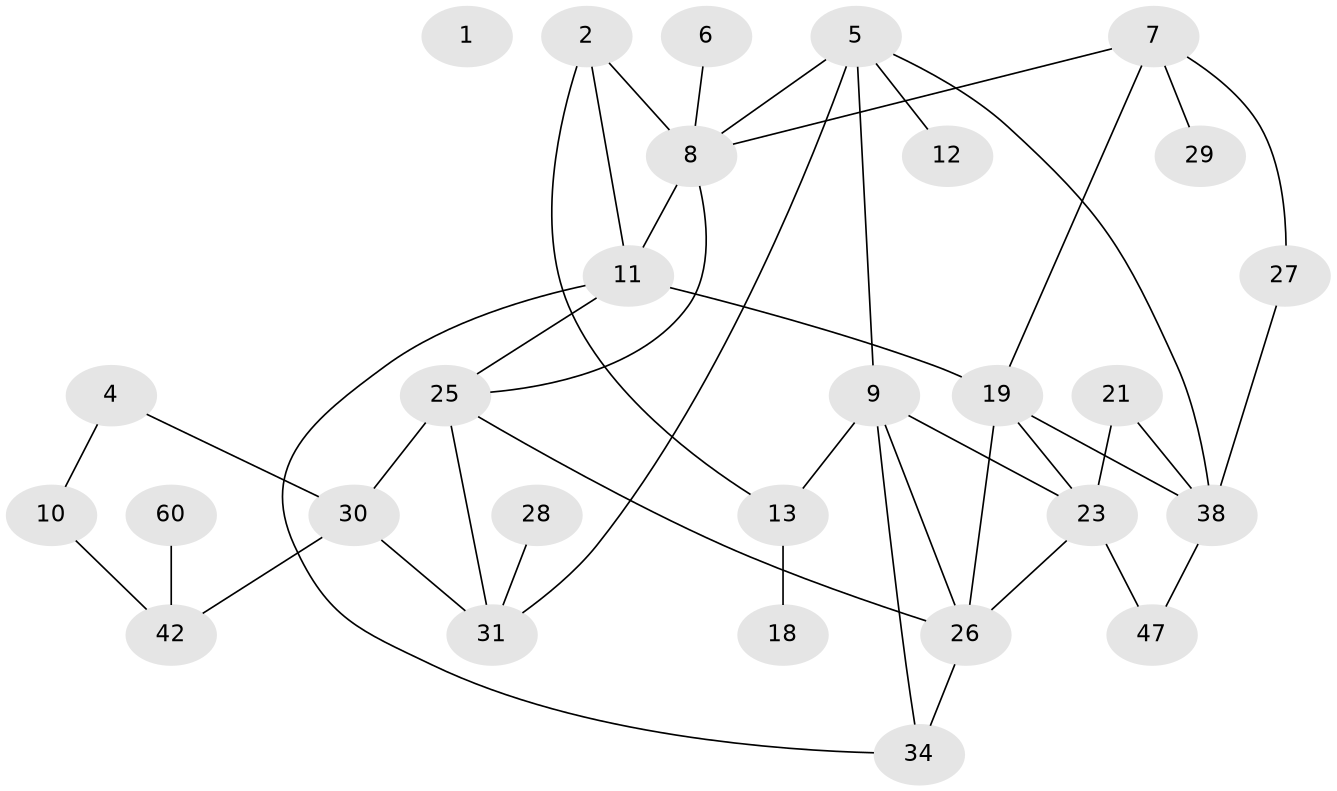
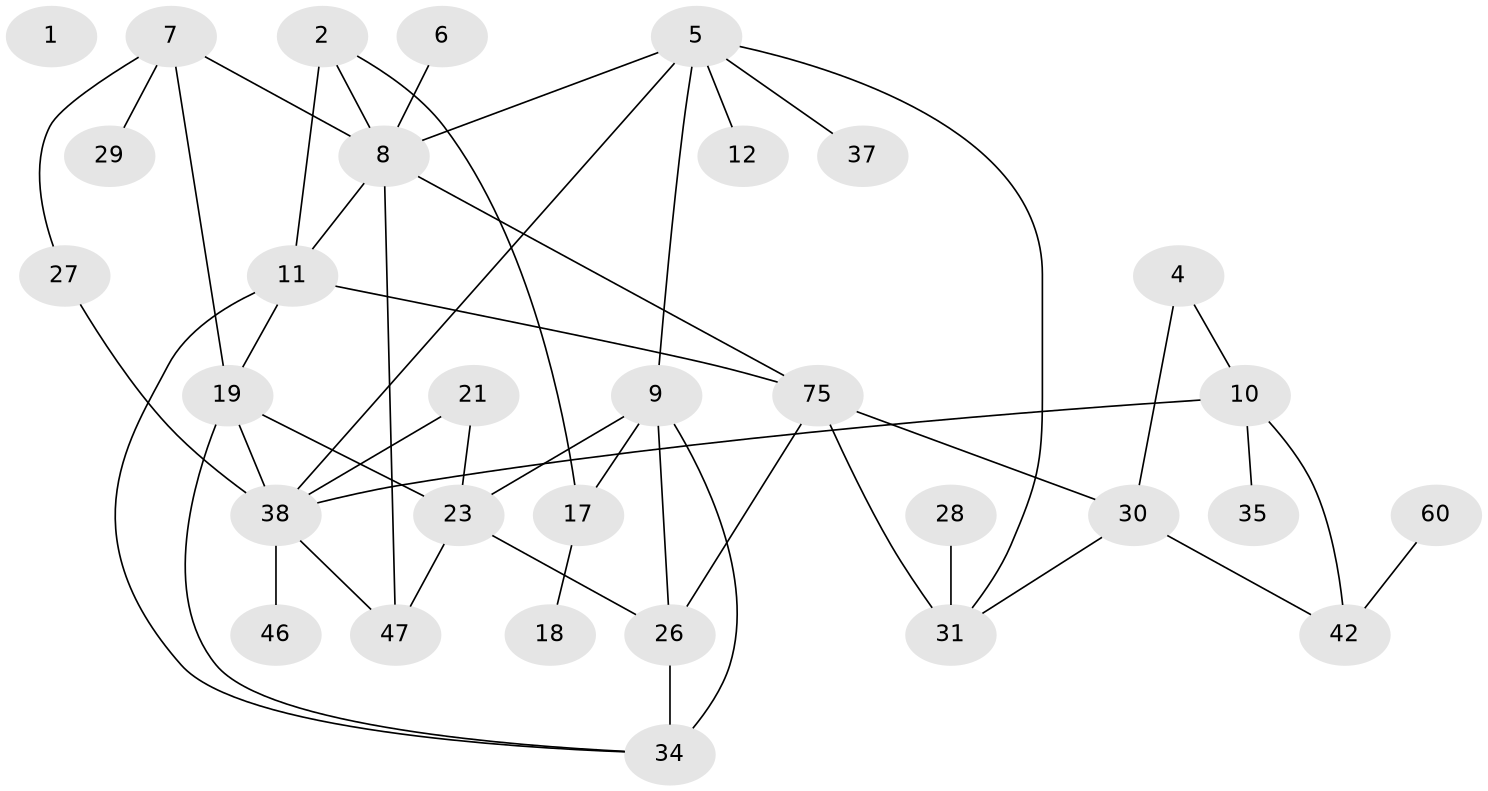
node "37": added
node "25": label "25" -> "75"
edge "8" -- "47": added
edge "10" -- "38": added
node "13": label "13" -> "17"
edge "19" -- "26": now "19" -- "34"
node "35": added
node "46": added
